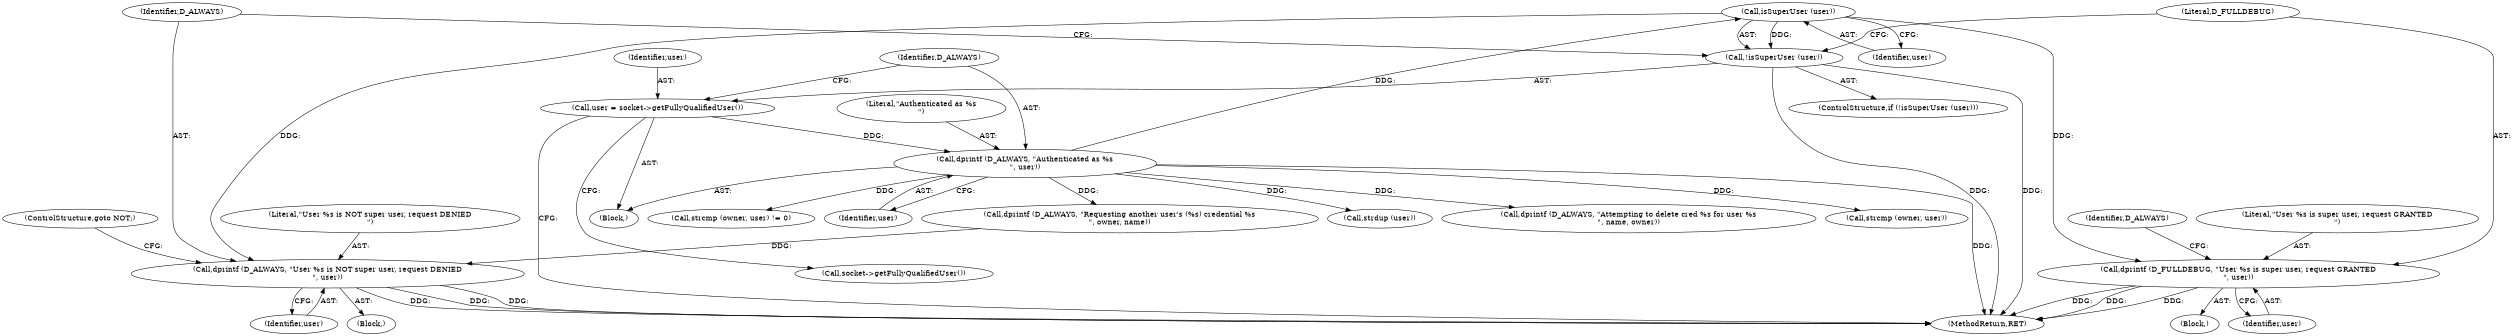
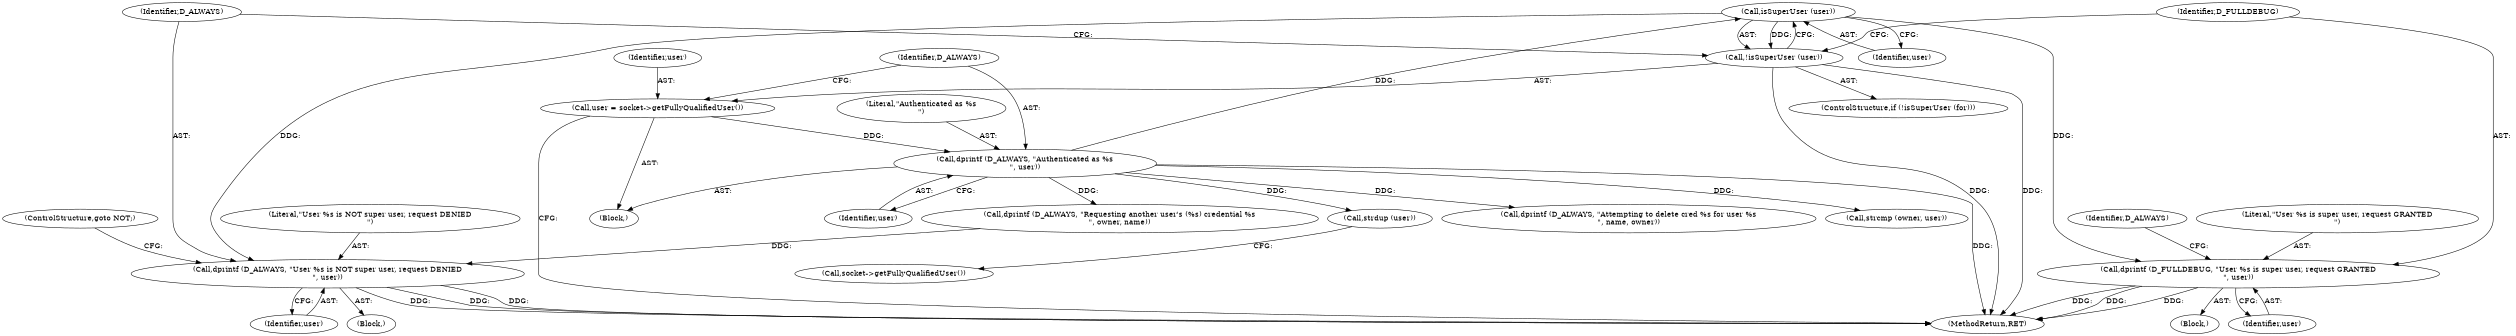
node "(Literal,D_FULLDEBUG)": label "(Literal,D_FULLDEBUG)" -> "(Identifier,D_FULLDEBUG)"
edge "(Call,!isSuperUser (user))" -> "(Call,isSuperUser (user))": added, label "CFG:"
node "(ControlStructure,if (!isSuperUser (user)))": label "(ControlStructure,if (!isSuperUser (user)))" -> "(ControlStructure,if (!isSuperUser (for)))"
node "(Call,strcmp (owner, user) != 0)": removed
edge "(Call,user = socket->getFullyQualifiedUser())" -> "(Call,socket->getFullyQualifiedUser())": now "(Call,strdup (user))" -> "(Call,socket->getFullyQualifiedUser())"
